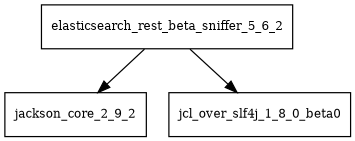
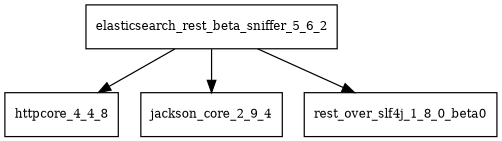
node "httpcore_4_4_8": added
node "jackson_core_2_9_2": label "jackson_core_2_9_2" -> "jackson_core_2_9_4"
node "jcl_over_slf4j_1_8_0_beta0": label "jcl_over_slf4j_1_8_0_beta0" -> "rest_over_slf4j_1_8_0_beta0"
